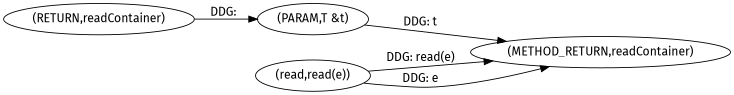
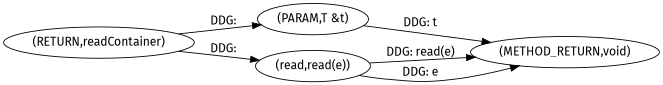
node "(METHOD_RETURN,readContainer)": label "(METHOD_RETURN,readContainer)" -> "(METHOD_RETURN,void)"
edge "(RETURN,readContainer)" -> "(read,read(e))": added, label "DDG:"
